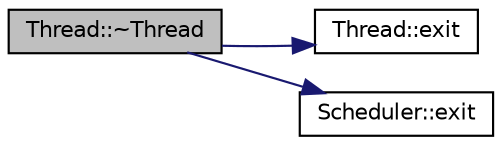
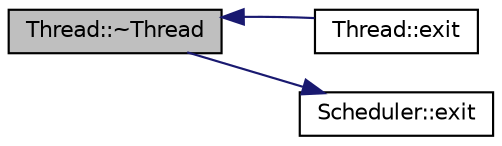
edge "Thread::~Thread" -> "Thread::exit": reversed
